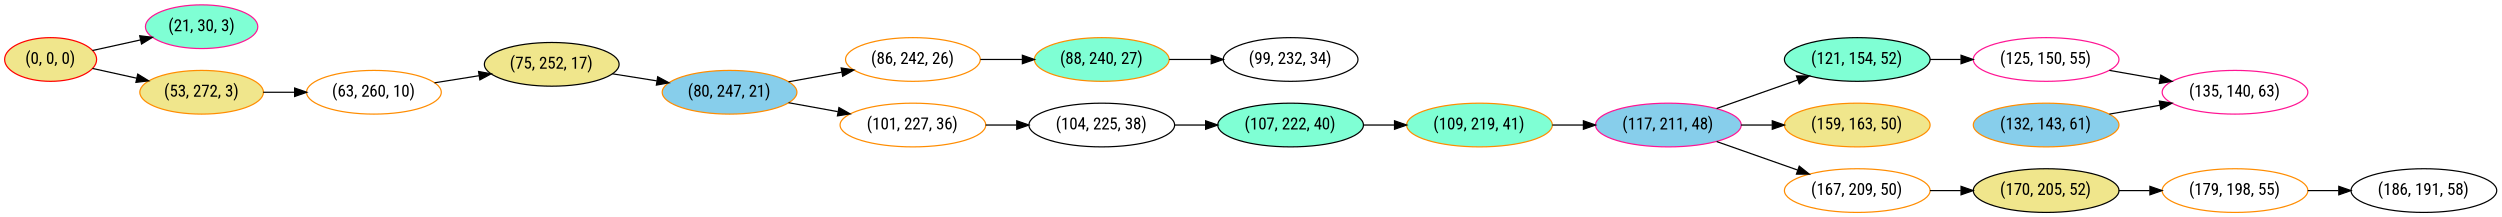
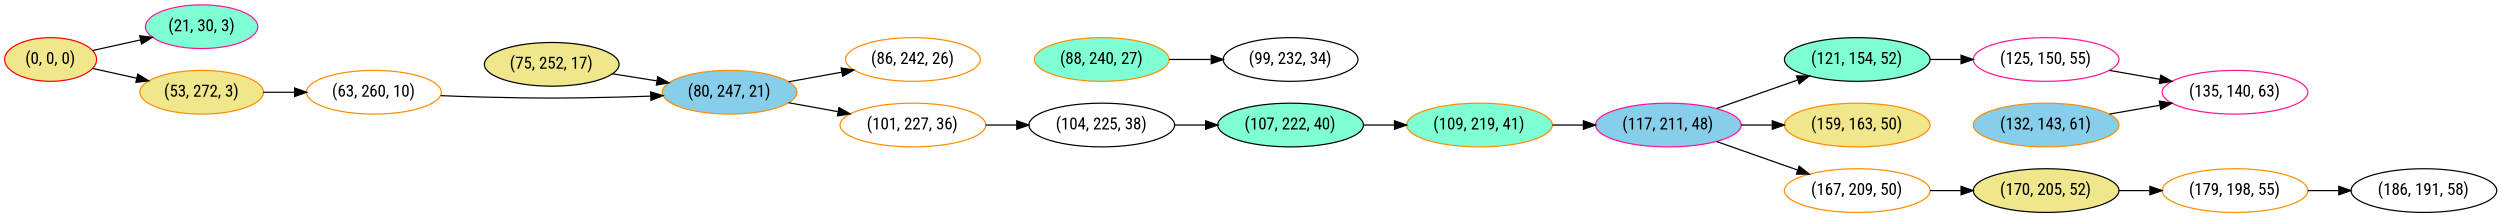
edge "(86, 242, 26)" -> "(88, 240, 27)": removed
edge "(63, 260, 10)" -> "(75, 252, 17)": now "(63, 260, 10)" -> "(80, 247, 21)"
